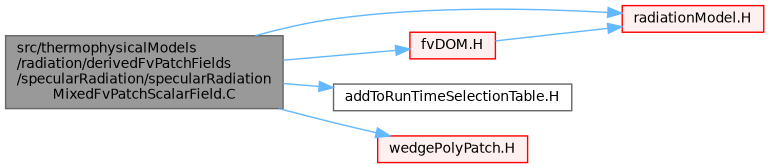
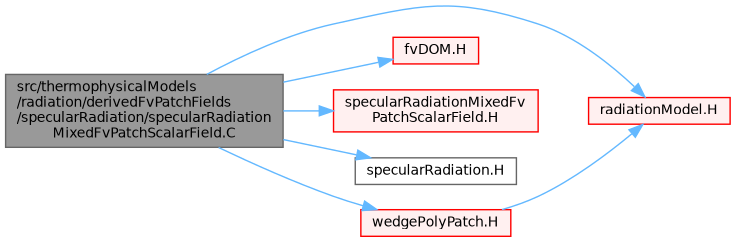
edge "fvDOM.H" -> "radiationModel.H": now "wedgePolyPatch.H" -> "radiationModel.H"
node "addToRunTimeSelectionTable.H": label "addToRunTimeSelectionTable.H" -> "specularRadiation.H"
node "specularRadiationMixedFv PatchScalarField.H": added
